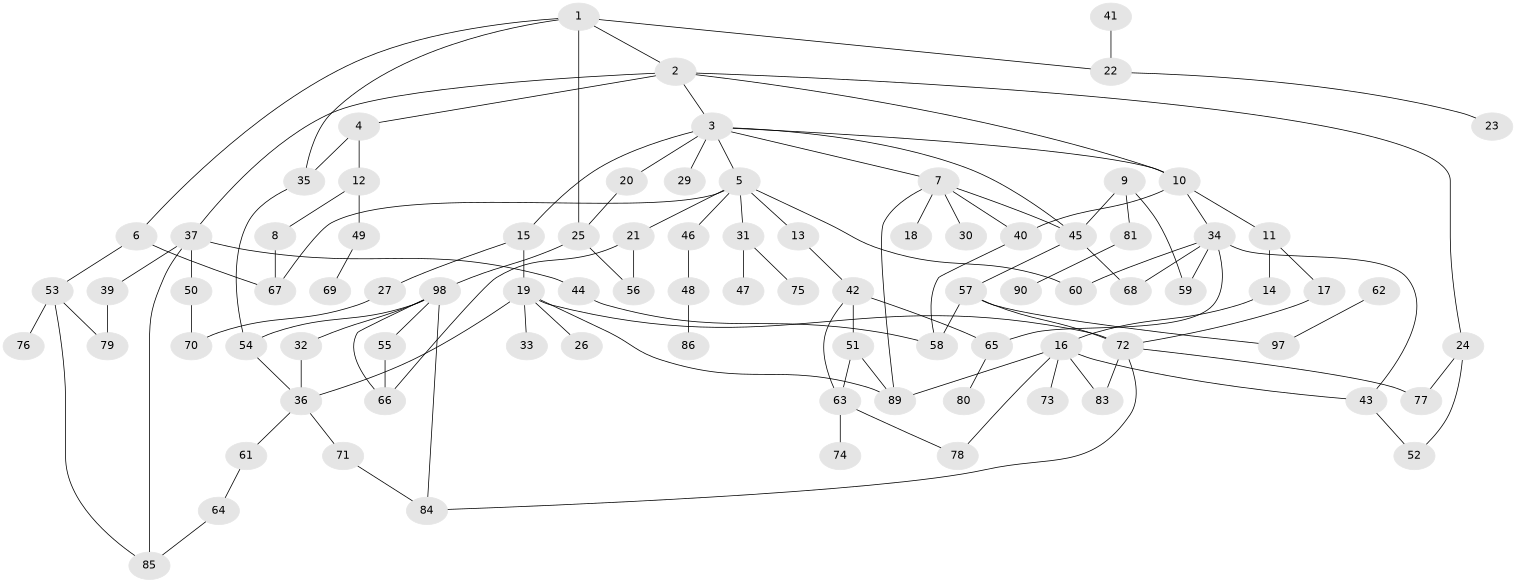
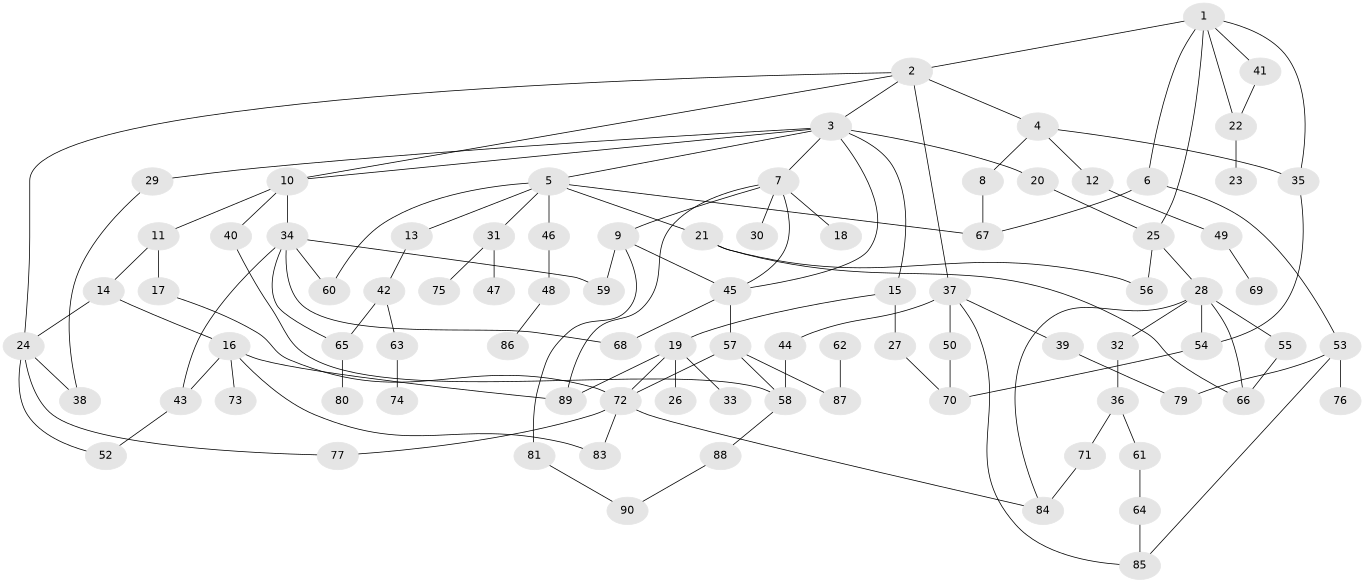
edge "1" -- "41": added
edge "12" -- "8": now "4" -- "8"
edge "7" -- "40": now "7" -- "9"
node "98": label "98" -> "28"
edge "14" -- "24": added
node "51": removed
node "97": label "97" -> "87"
edge "19" -- "36": removed
edge "54" -- "36": now "54" -- "70"
node "38": added
node "88": added
node "78": removed
